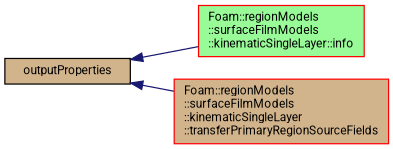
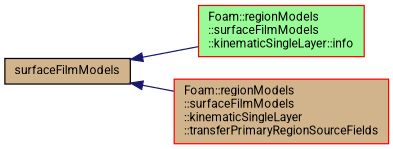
node "outputProperties": label "outputProperties" -> "surfaceFilmModels"
